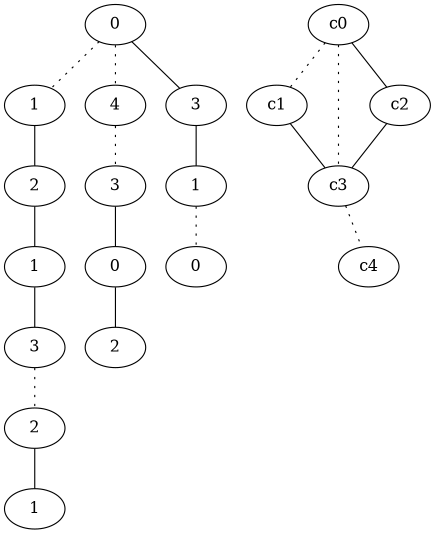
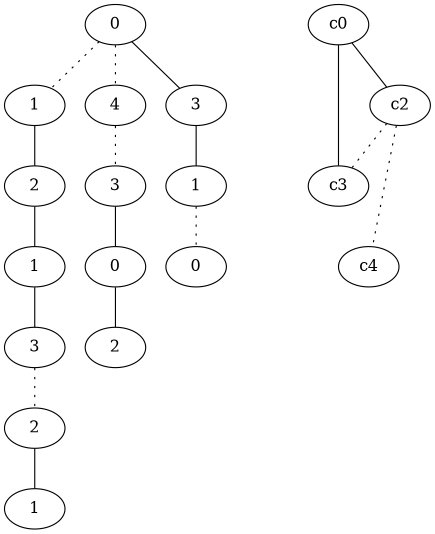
node "c1": removed
edge "c0" -- "c3": style dotted -> solid
edge "c2" -- "c3": style solid -> dotted
edge "c3" -- "c4": now "c2" -- "c4"
